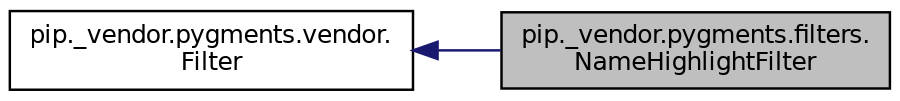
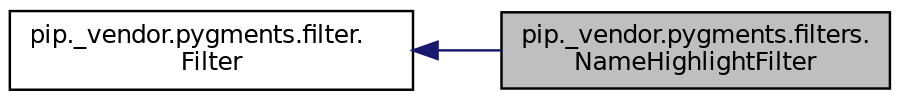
node "pip._vendor.pygments.vendor. Filter": label "pip._vendor.pygments.vendor. Filter" -> "pip._vendor.pygments.filter. Filter"
